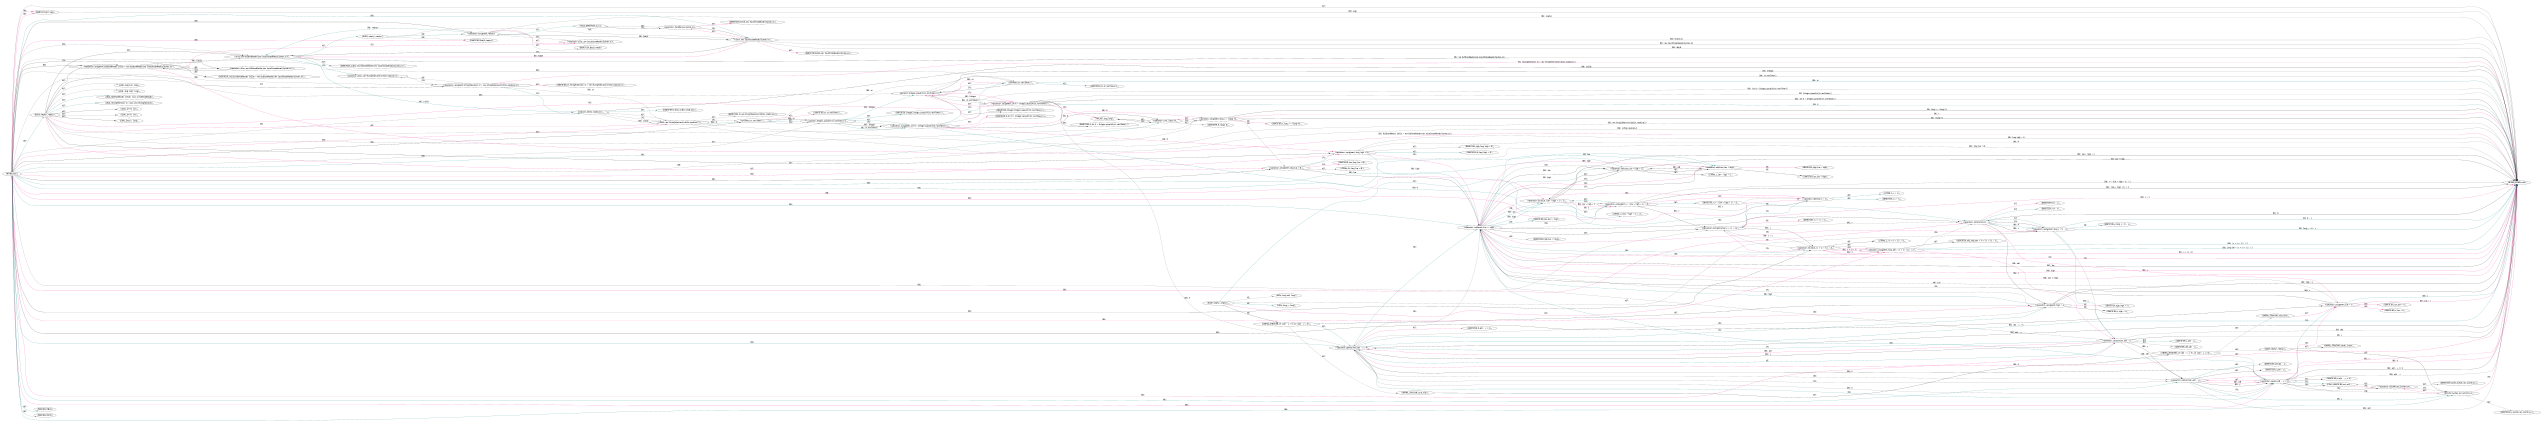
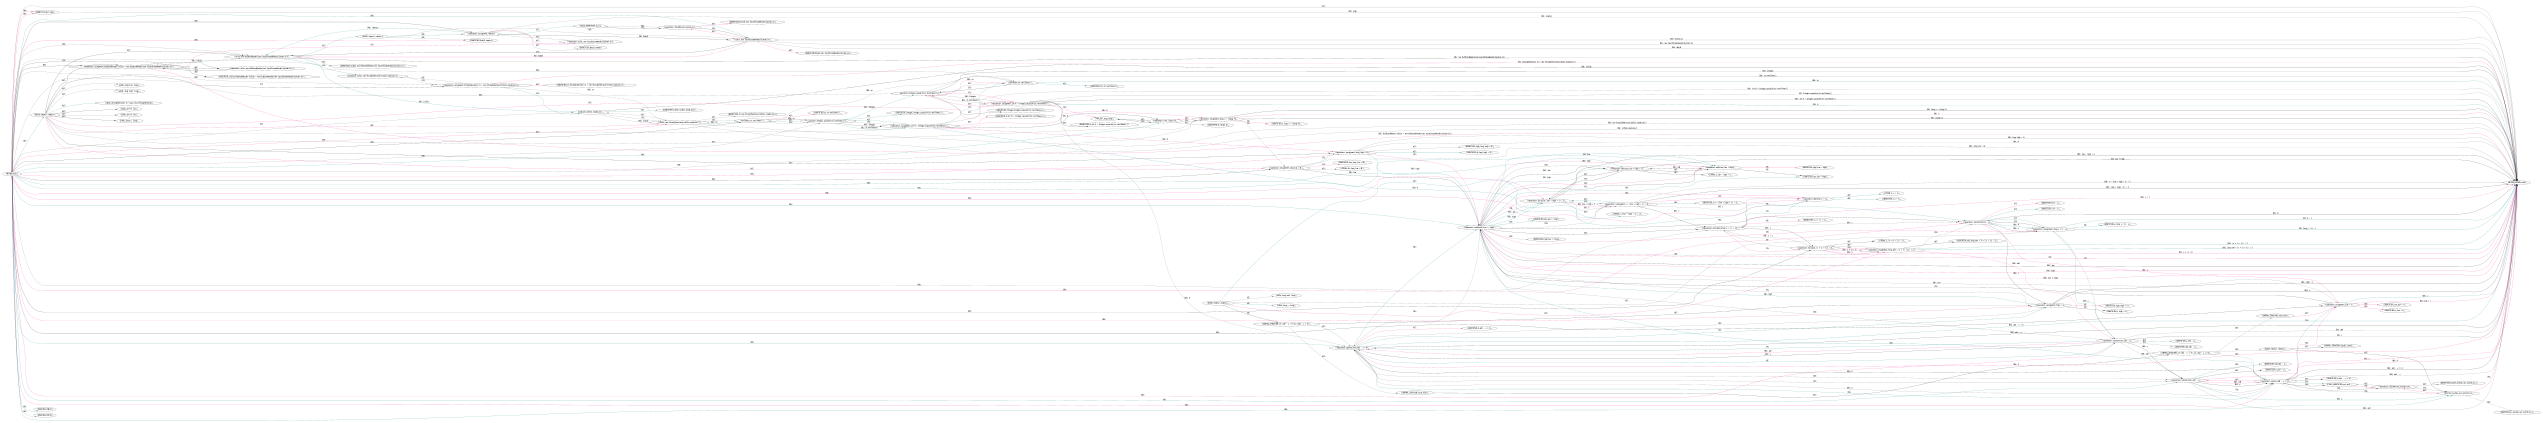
node "(LOCAL,BufferedReader infile: java.io.BufferedReader)": removed
edge "(<operator>.notEquals,low != high)" -> "(<operator>.division,(x * (x + 1)) / 2)": now "(<operator>.notEquals,low != high)" -> "(IDENTIFIER,low,low + high)"
